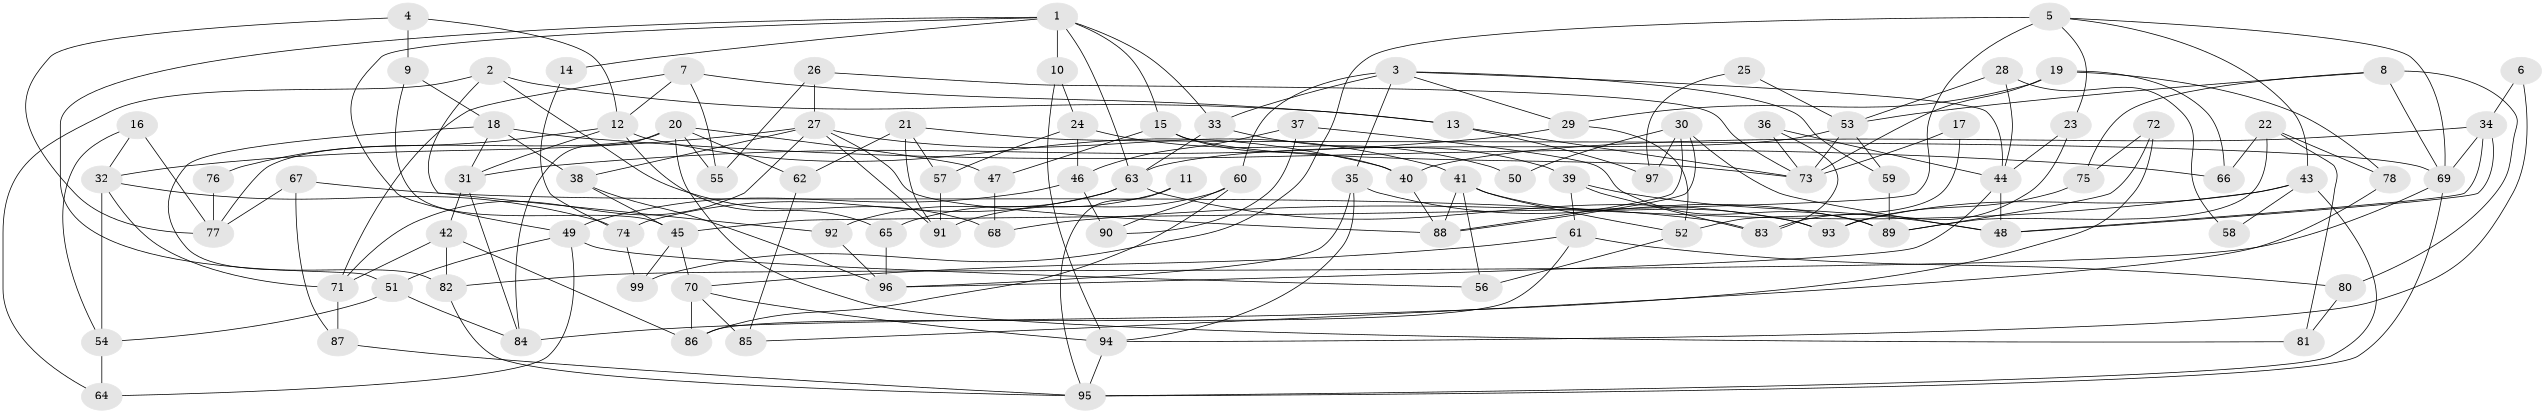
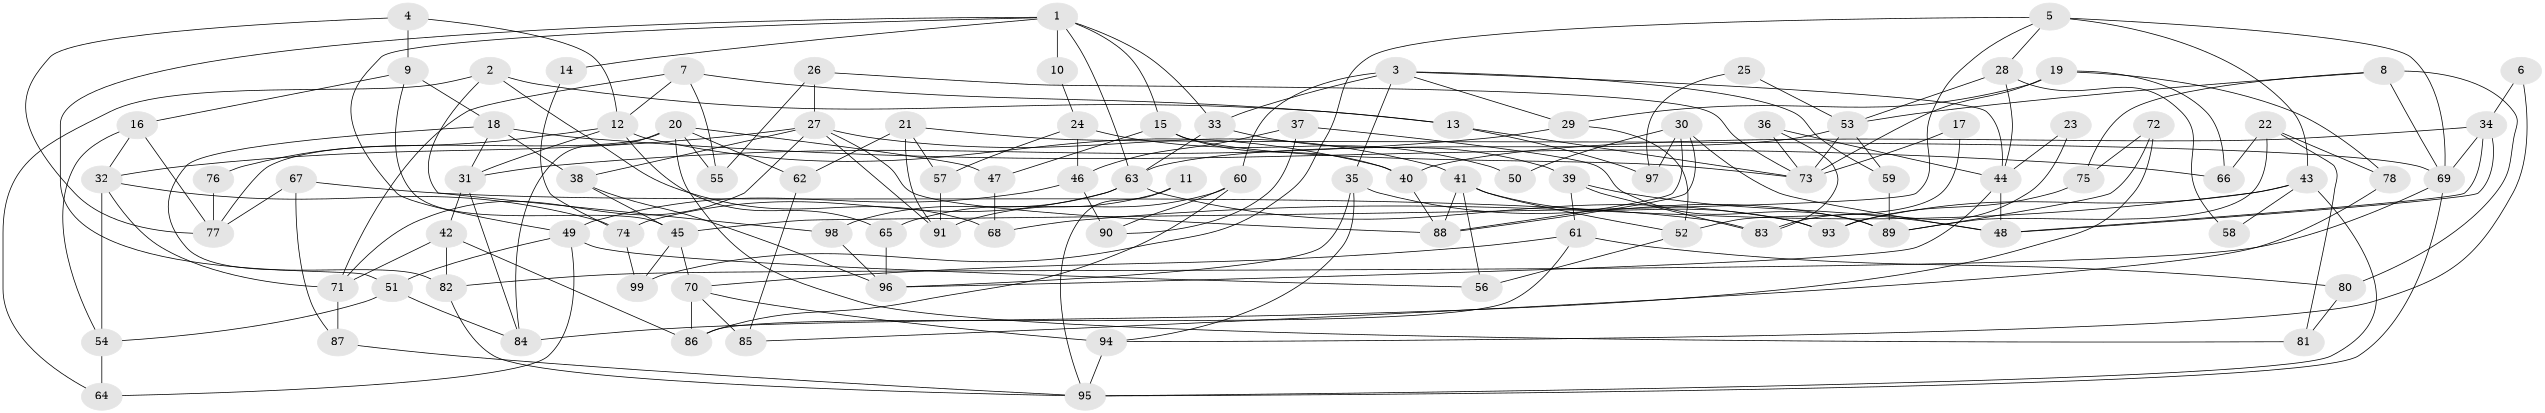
edge "5" -- "23": now "5" -- "28"
edge "9" -- "16": added
edge "10" -- "94": removed
node "92": label "92" -> "98"
